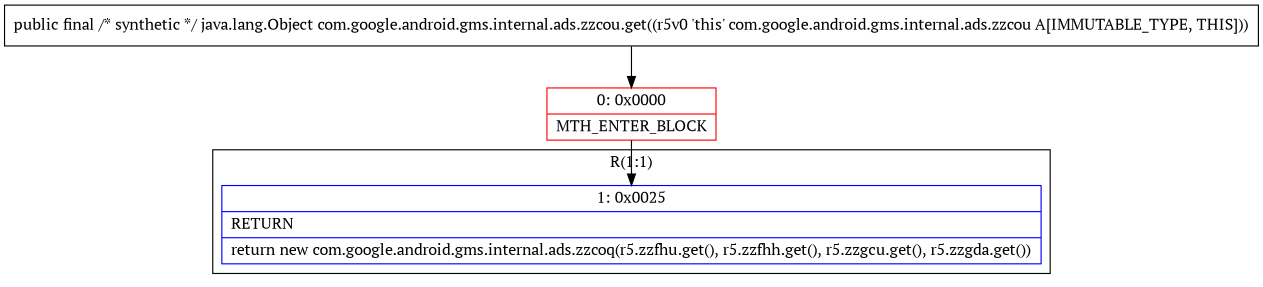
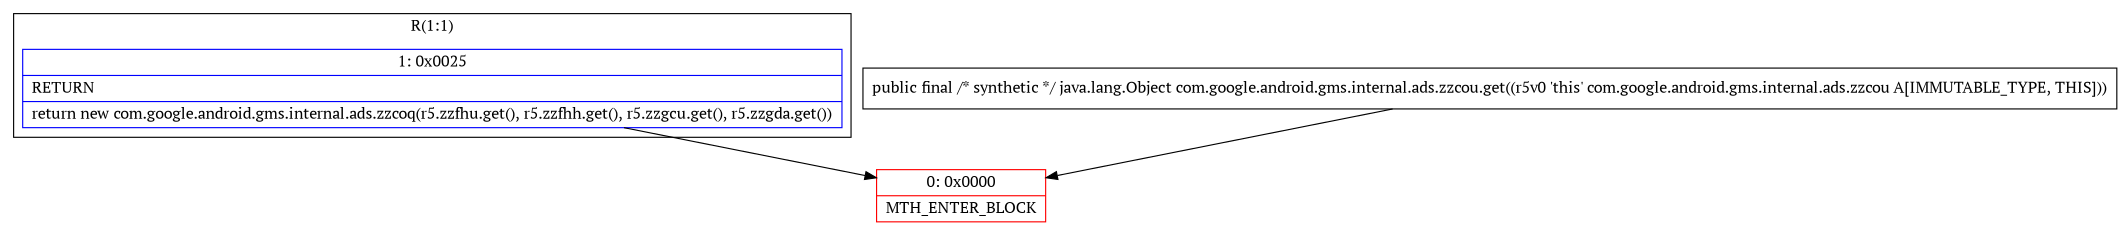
edge "0: 0x0000" -> "1: 0x0025": reversed
